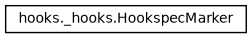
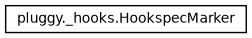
node "hooks._hooks.HookspecMarker": label "hooks._hooks.HookspecMarker" -> "pluggy._hooks.HookspecMarker"
